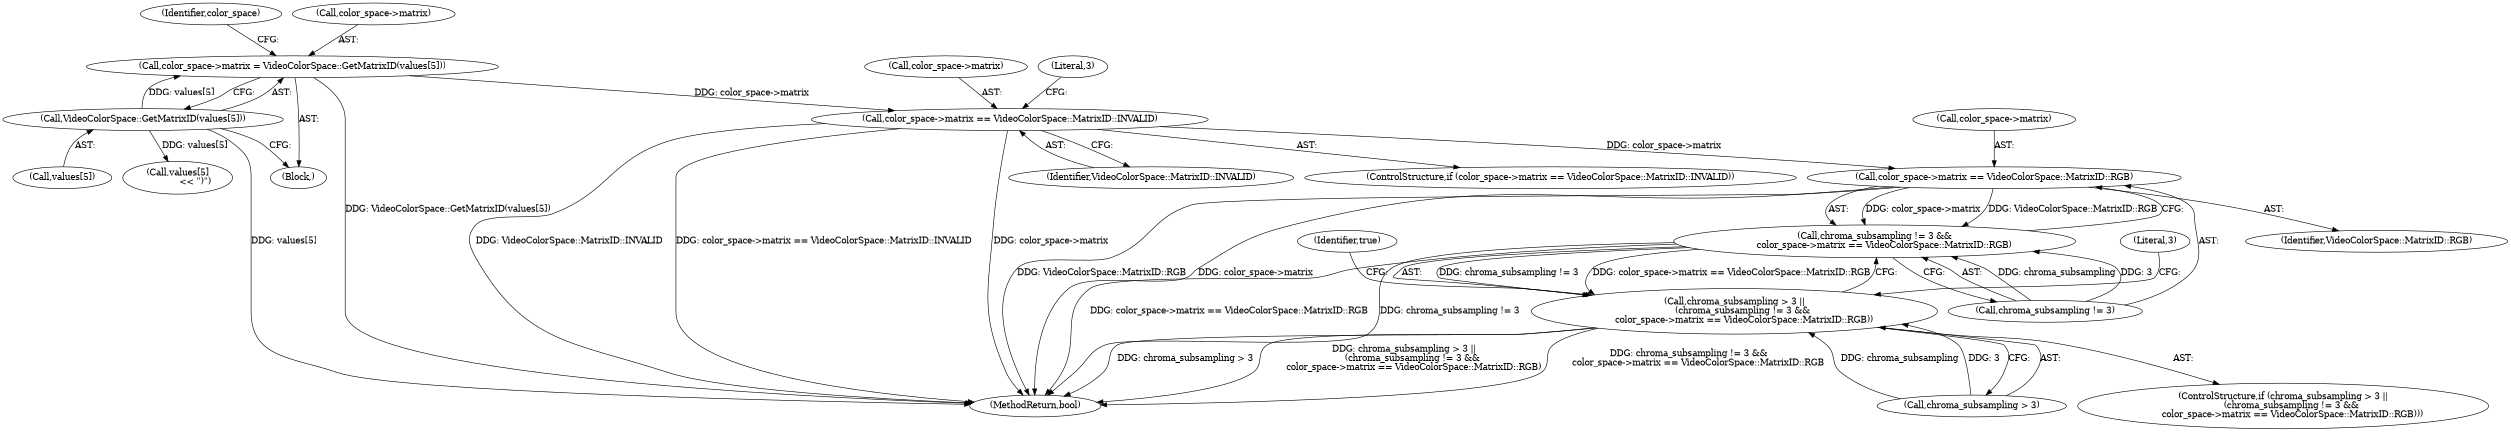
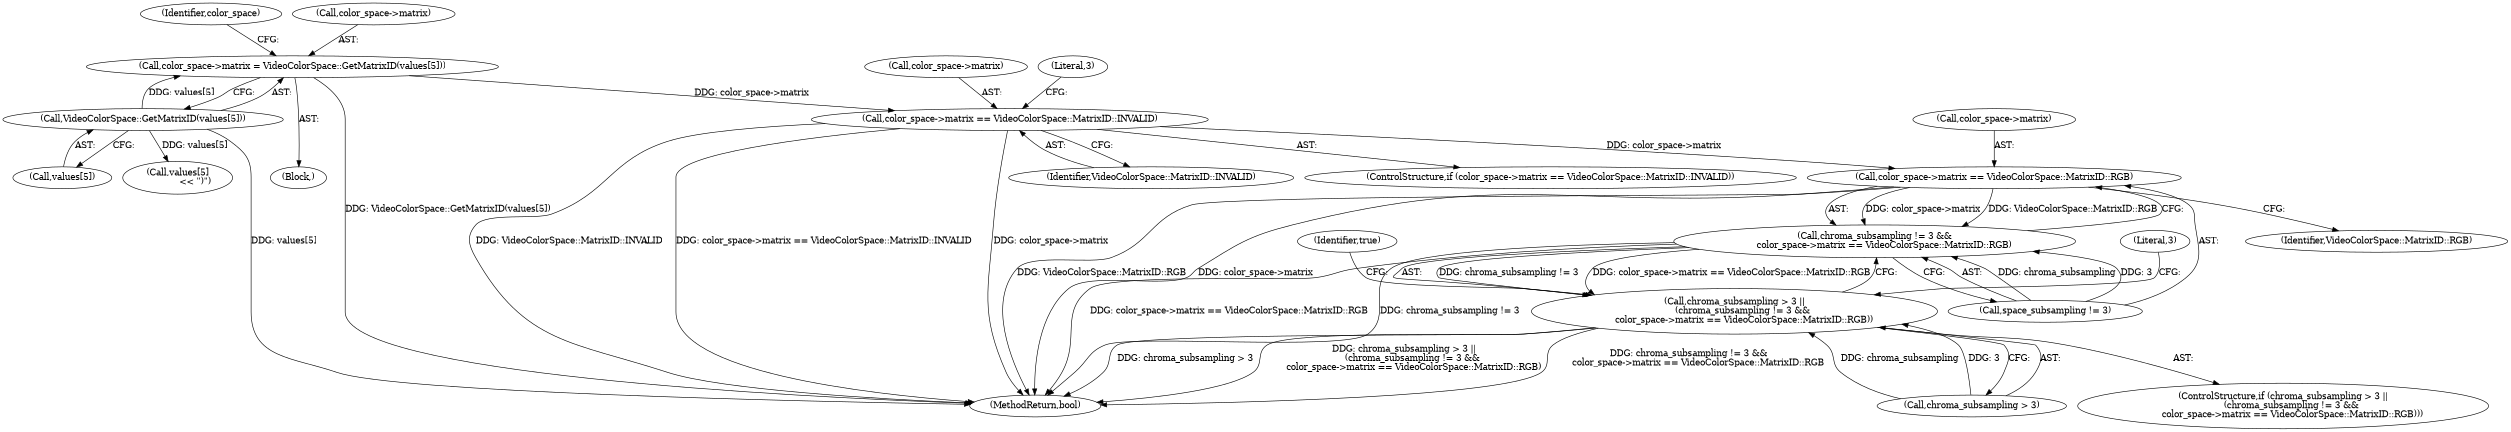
edge "(Call,VideoColorSpace::GetMatrixID(values[5]))" -> "(Block,)": now "(Call,VideoColorSpace::GetMatrixID(values[5]))" -> "(Call,values[5])"
edge "(Call,color_space->matrix == VideoColorSpace::MatrixID::RGB)" -> "(Identifier,VideoColorSpace::MatrixID::RGB)": label "AST: " -> "CFG: "
node "(Call,chroma_subsampling != 3)": label "(Call,chroma_subsampling != 3)" -> "(Call,space_subsampling != 3)"
